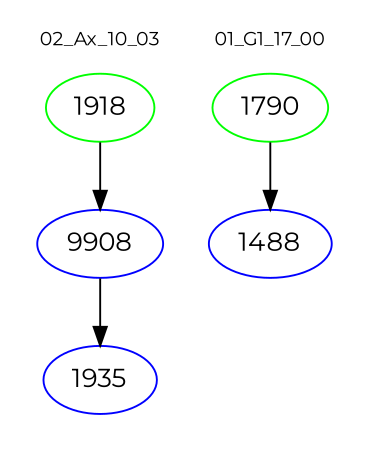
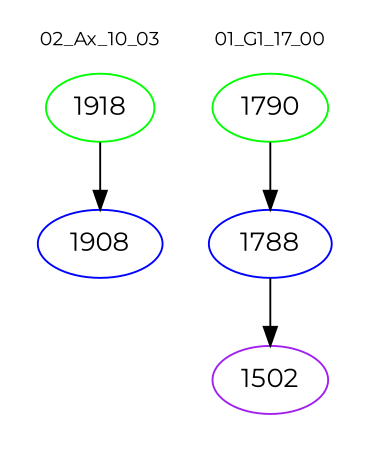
node "9908": label "9908" -> "1908"
node "1488": label "1488" -> "1788"
node "1935": removed
node "1502": added
